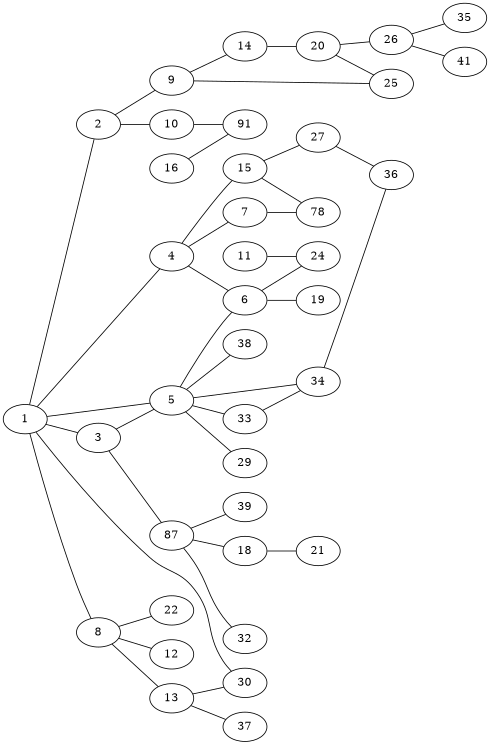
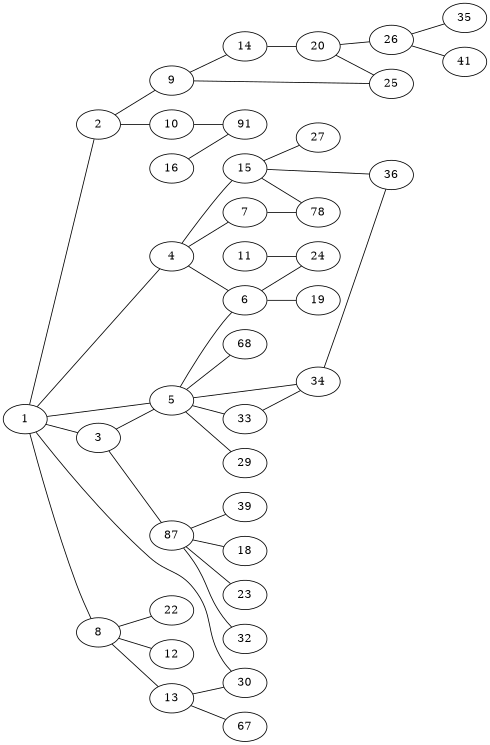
edge "27" -- "36": now "15" -- "36"
node "38": label "38" -> "68"
node "21": removed
node "23": added
node "37": label "37" -> "67"
